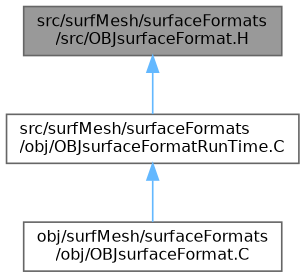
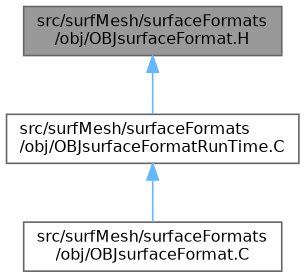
node "src/surfMesh/surfaceFormats /src/OBJsurfaceFormat.H": label "src/surfMesh/surfaceFormats /src/OBJsurfaceFormat.H" -> "src/surfMesh/surfaceFormats /obj/OBJsurfaceFormat.H"
node "obj/surfMesh/surfaceFormats /obj/OBJsurfaceFormat.C": label "obj/surfMesh/surfaceFormats /obj/OBJsurfaceFormat.C" -> "src/surfMesh/surfaceFormats /obj/OBJsurfaceFormat.C"
